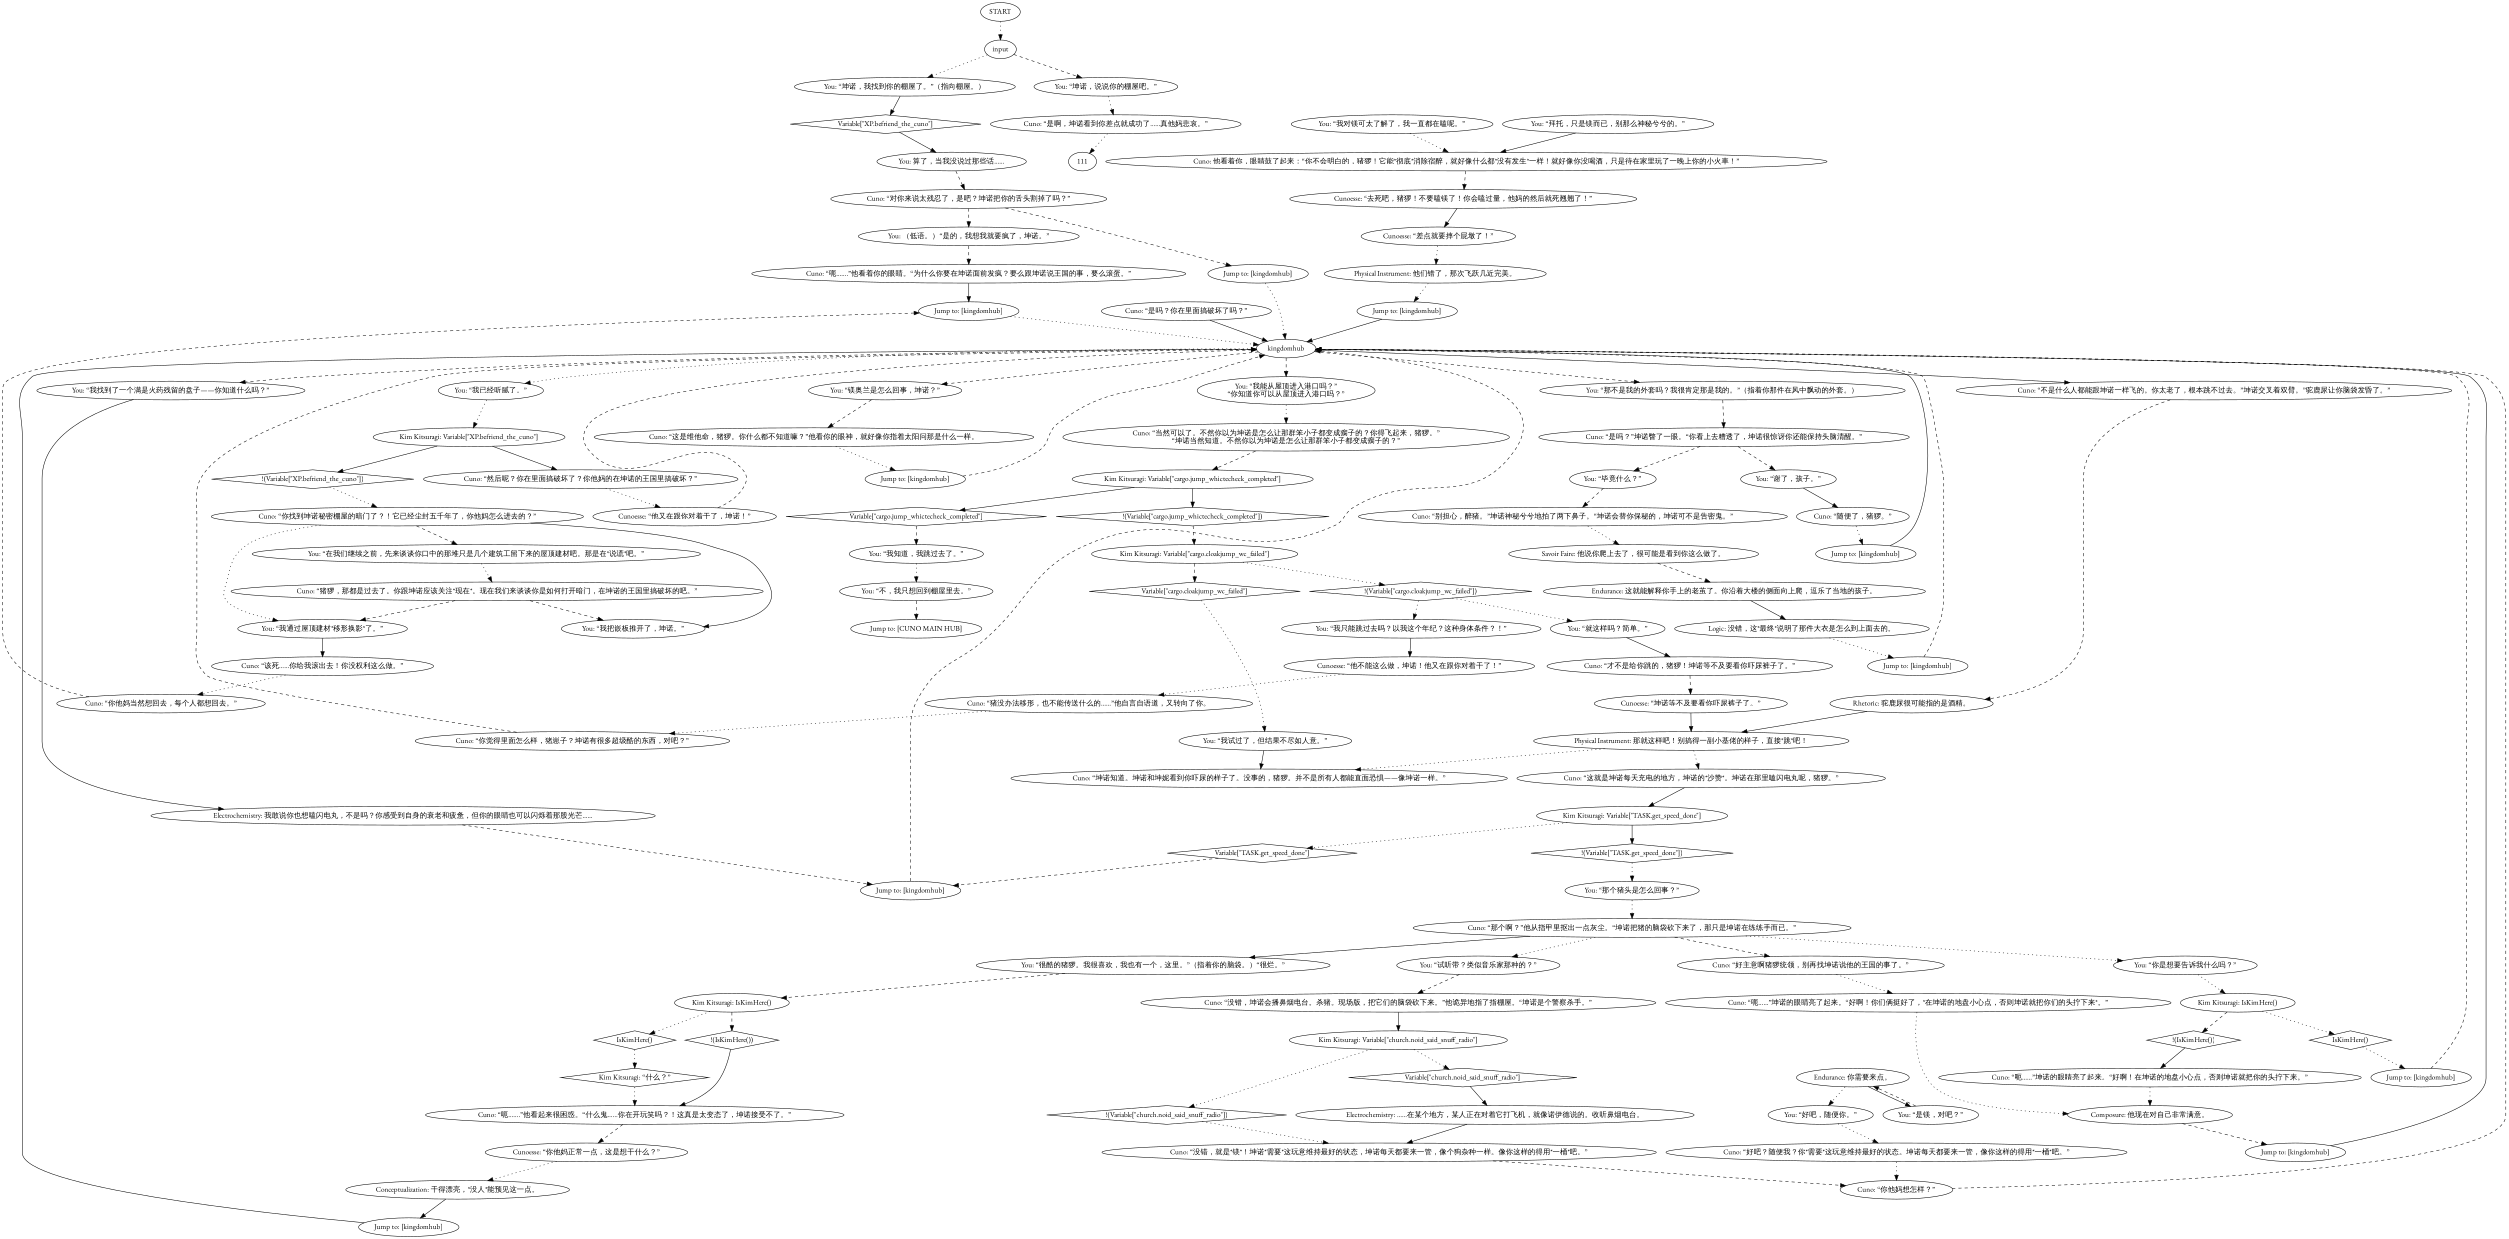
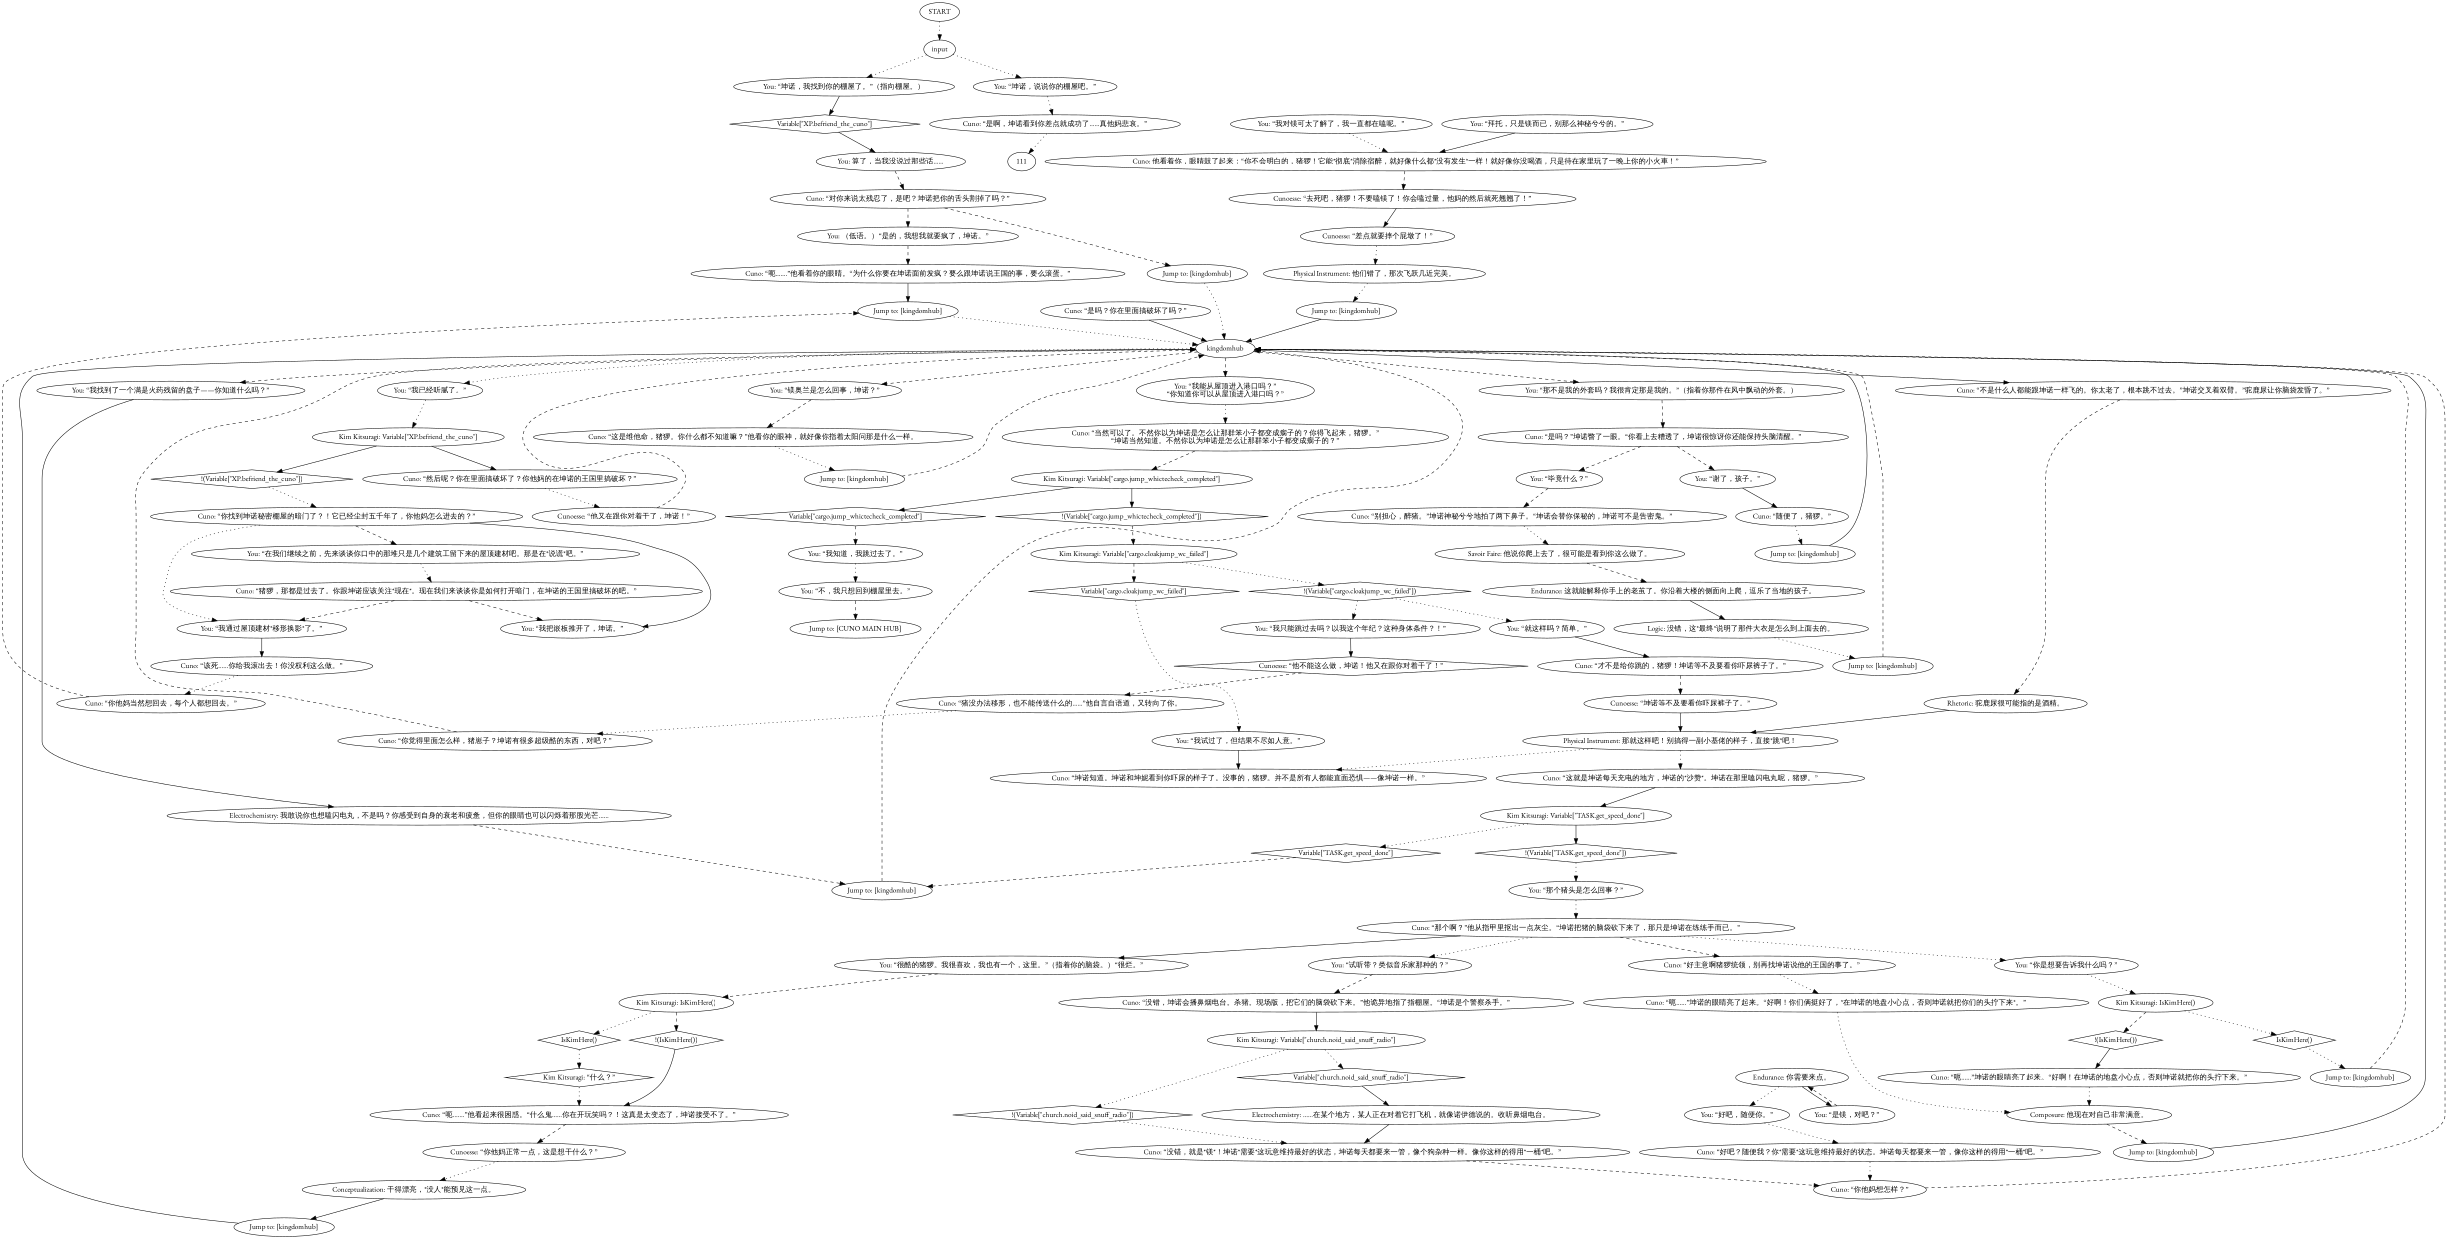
edge "input" -> "You: “坤诺，说说你的棚屋吧。”": style dashed -> dotted
node "Cunoesse: “他不能这么做，坤诺！他又在跟你对着干了！”": shape ellipse -> diamond
edge "Cunoesse: “他不能这么做，坤诺！他又在跟你对着干了！”" -> "Cuno: “猪没办法移形，也不能传送什么的……”他自言自语道，又转向了你。": style dotted -> dashed
